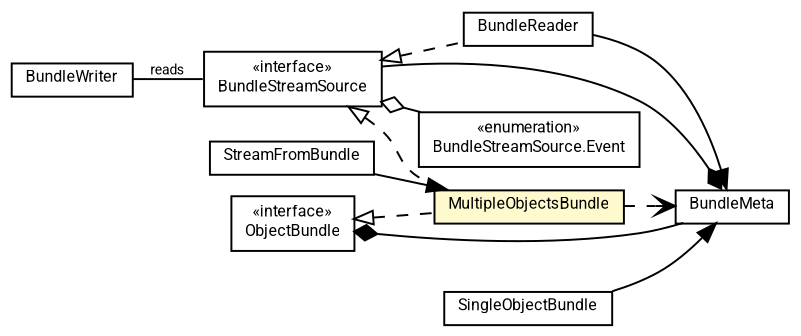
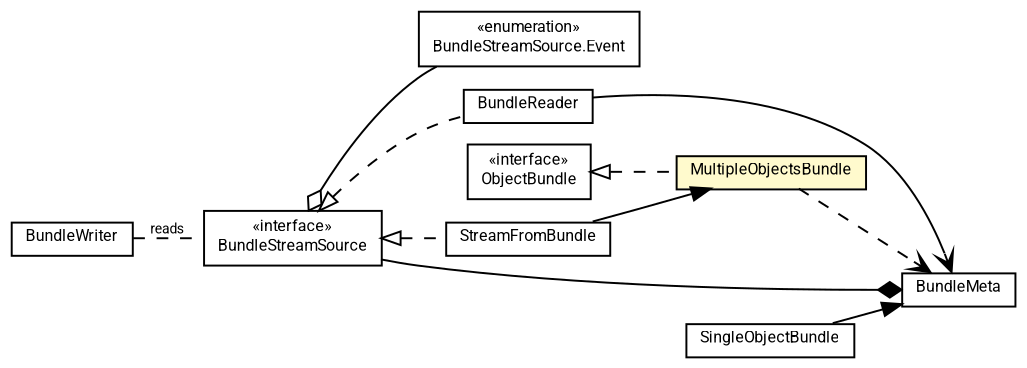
edge "BundleWriter" -- "BundleStreamSource": style solid -> dashed
edge "BundleReader" -> "BundleMeta": arrowhead normal -> open
edge "MultipleObjectsBundle" -> "BundleStreamSource": now "StreamFromBundle" -> "BundleStreamSource"
edge "BundleMeta" -> "ObjectBundle": removed
